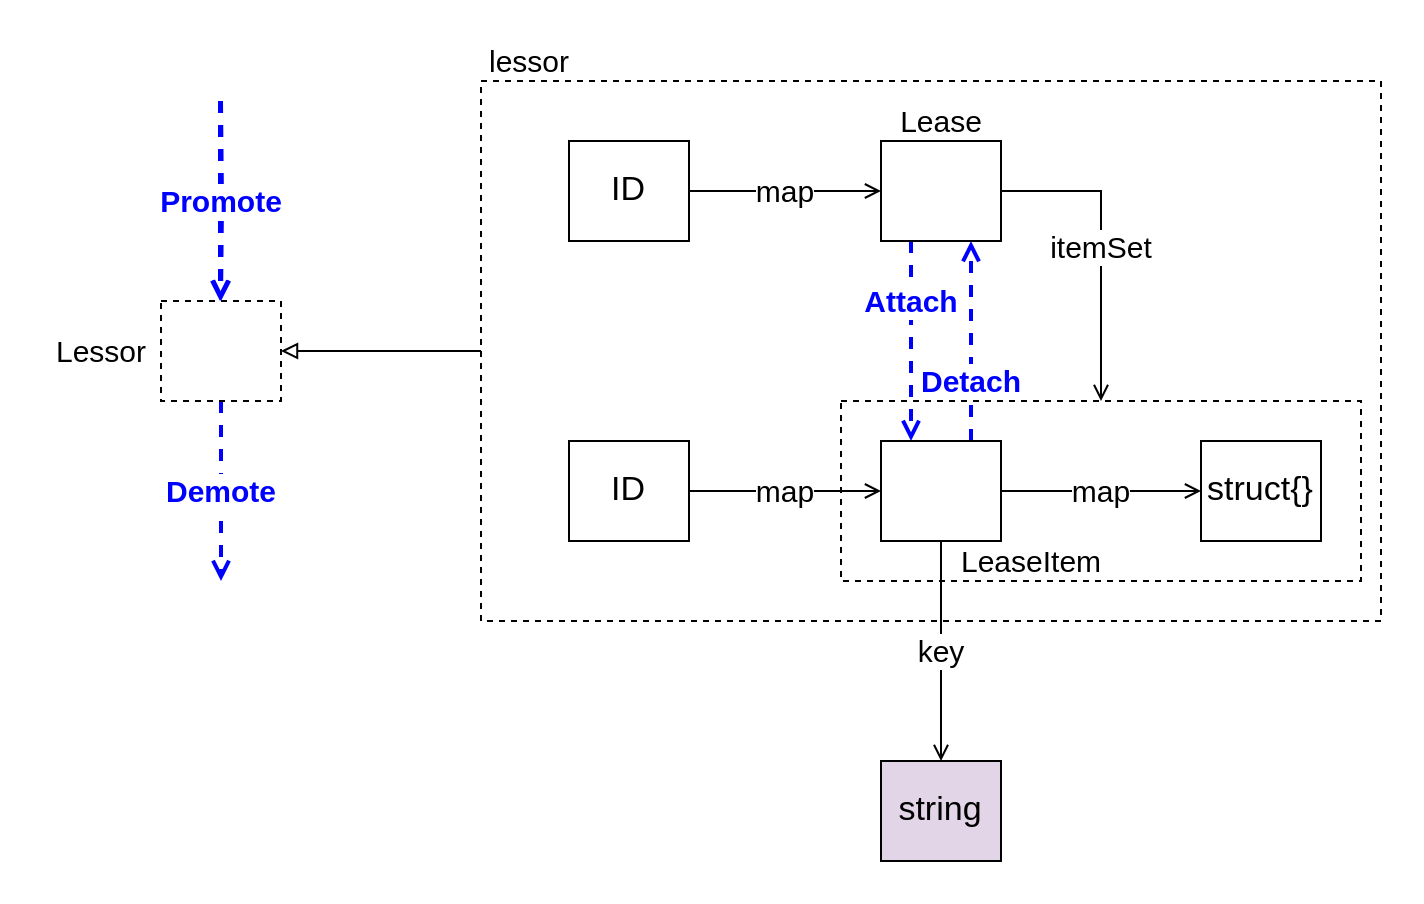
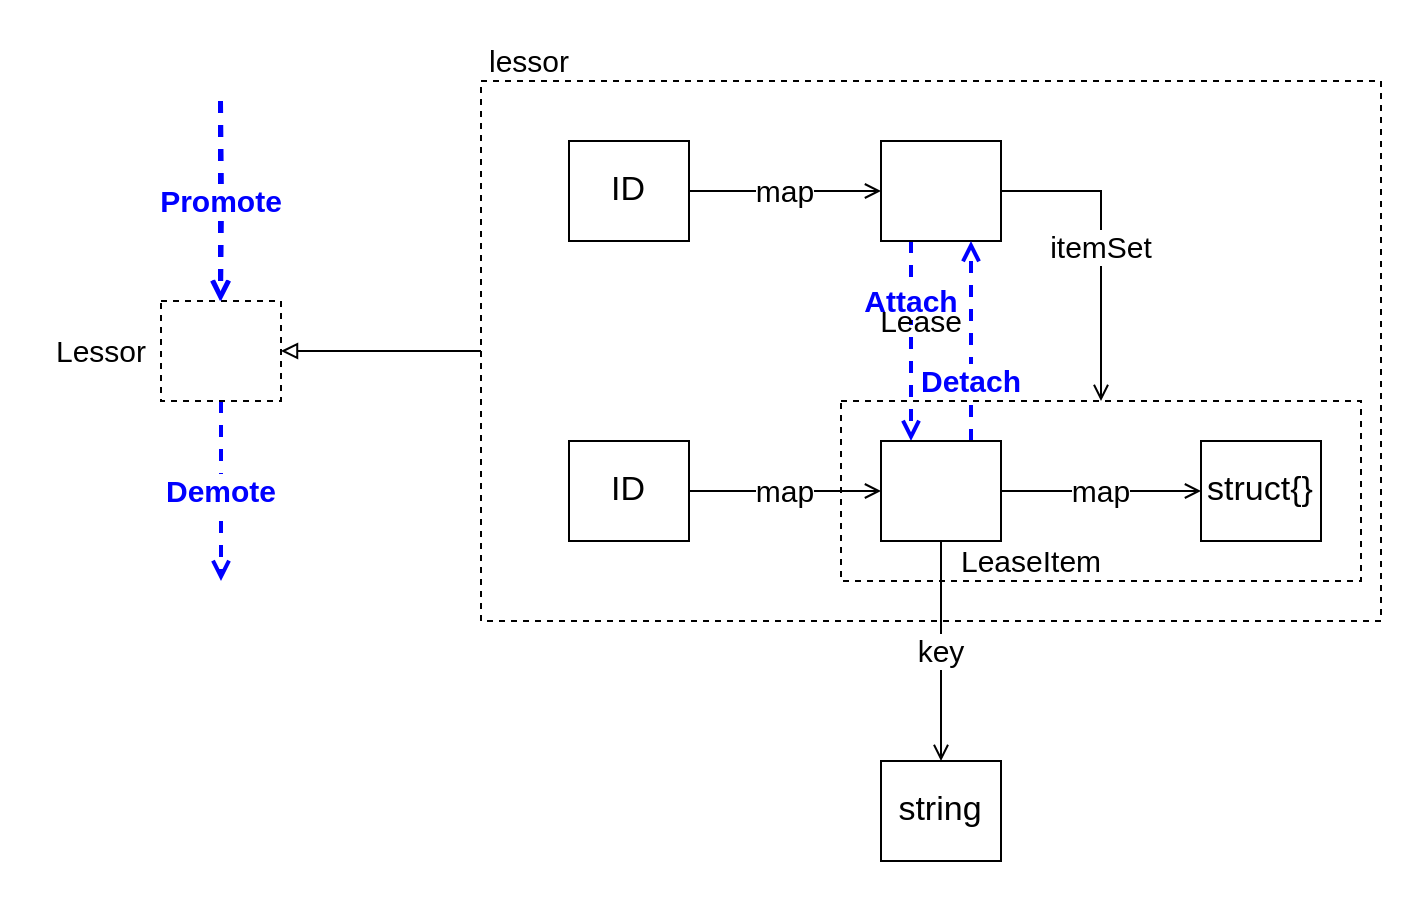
node "Lease": moved (941, 121) -> (921, 321)
node "string": fillcolor #e1d5e7 -> #ffffff
